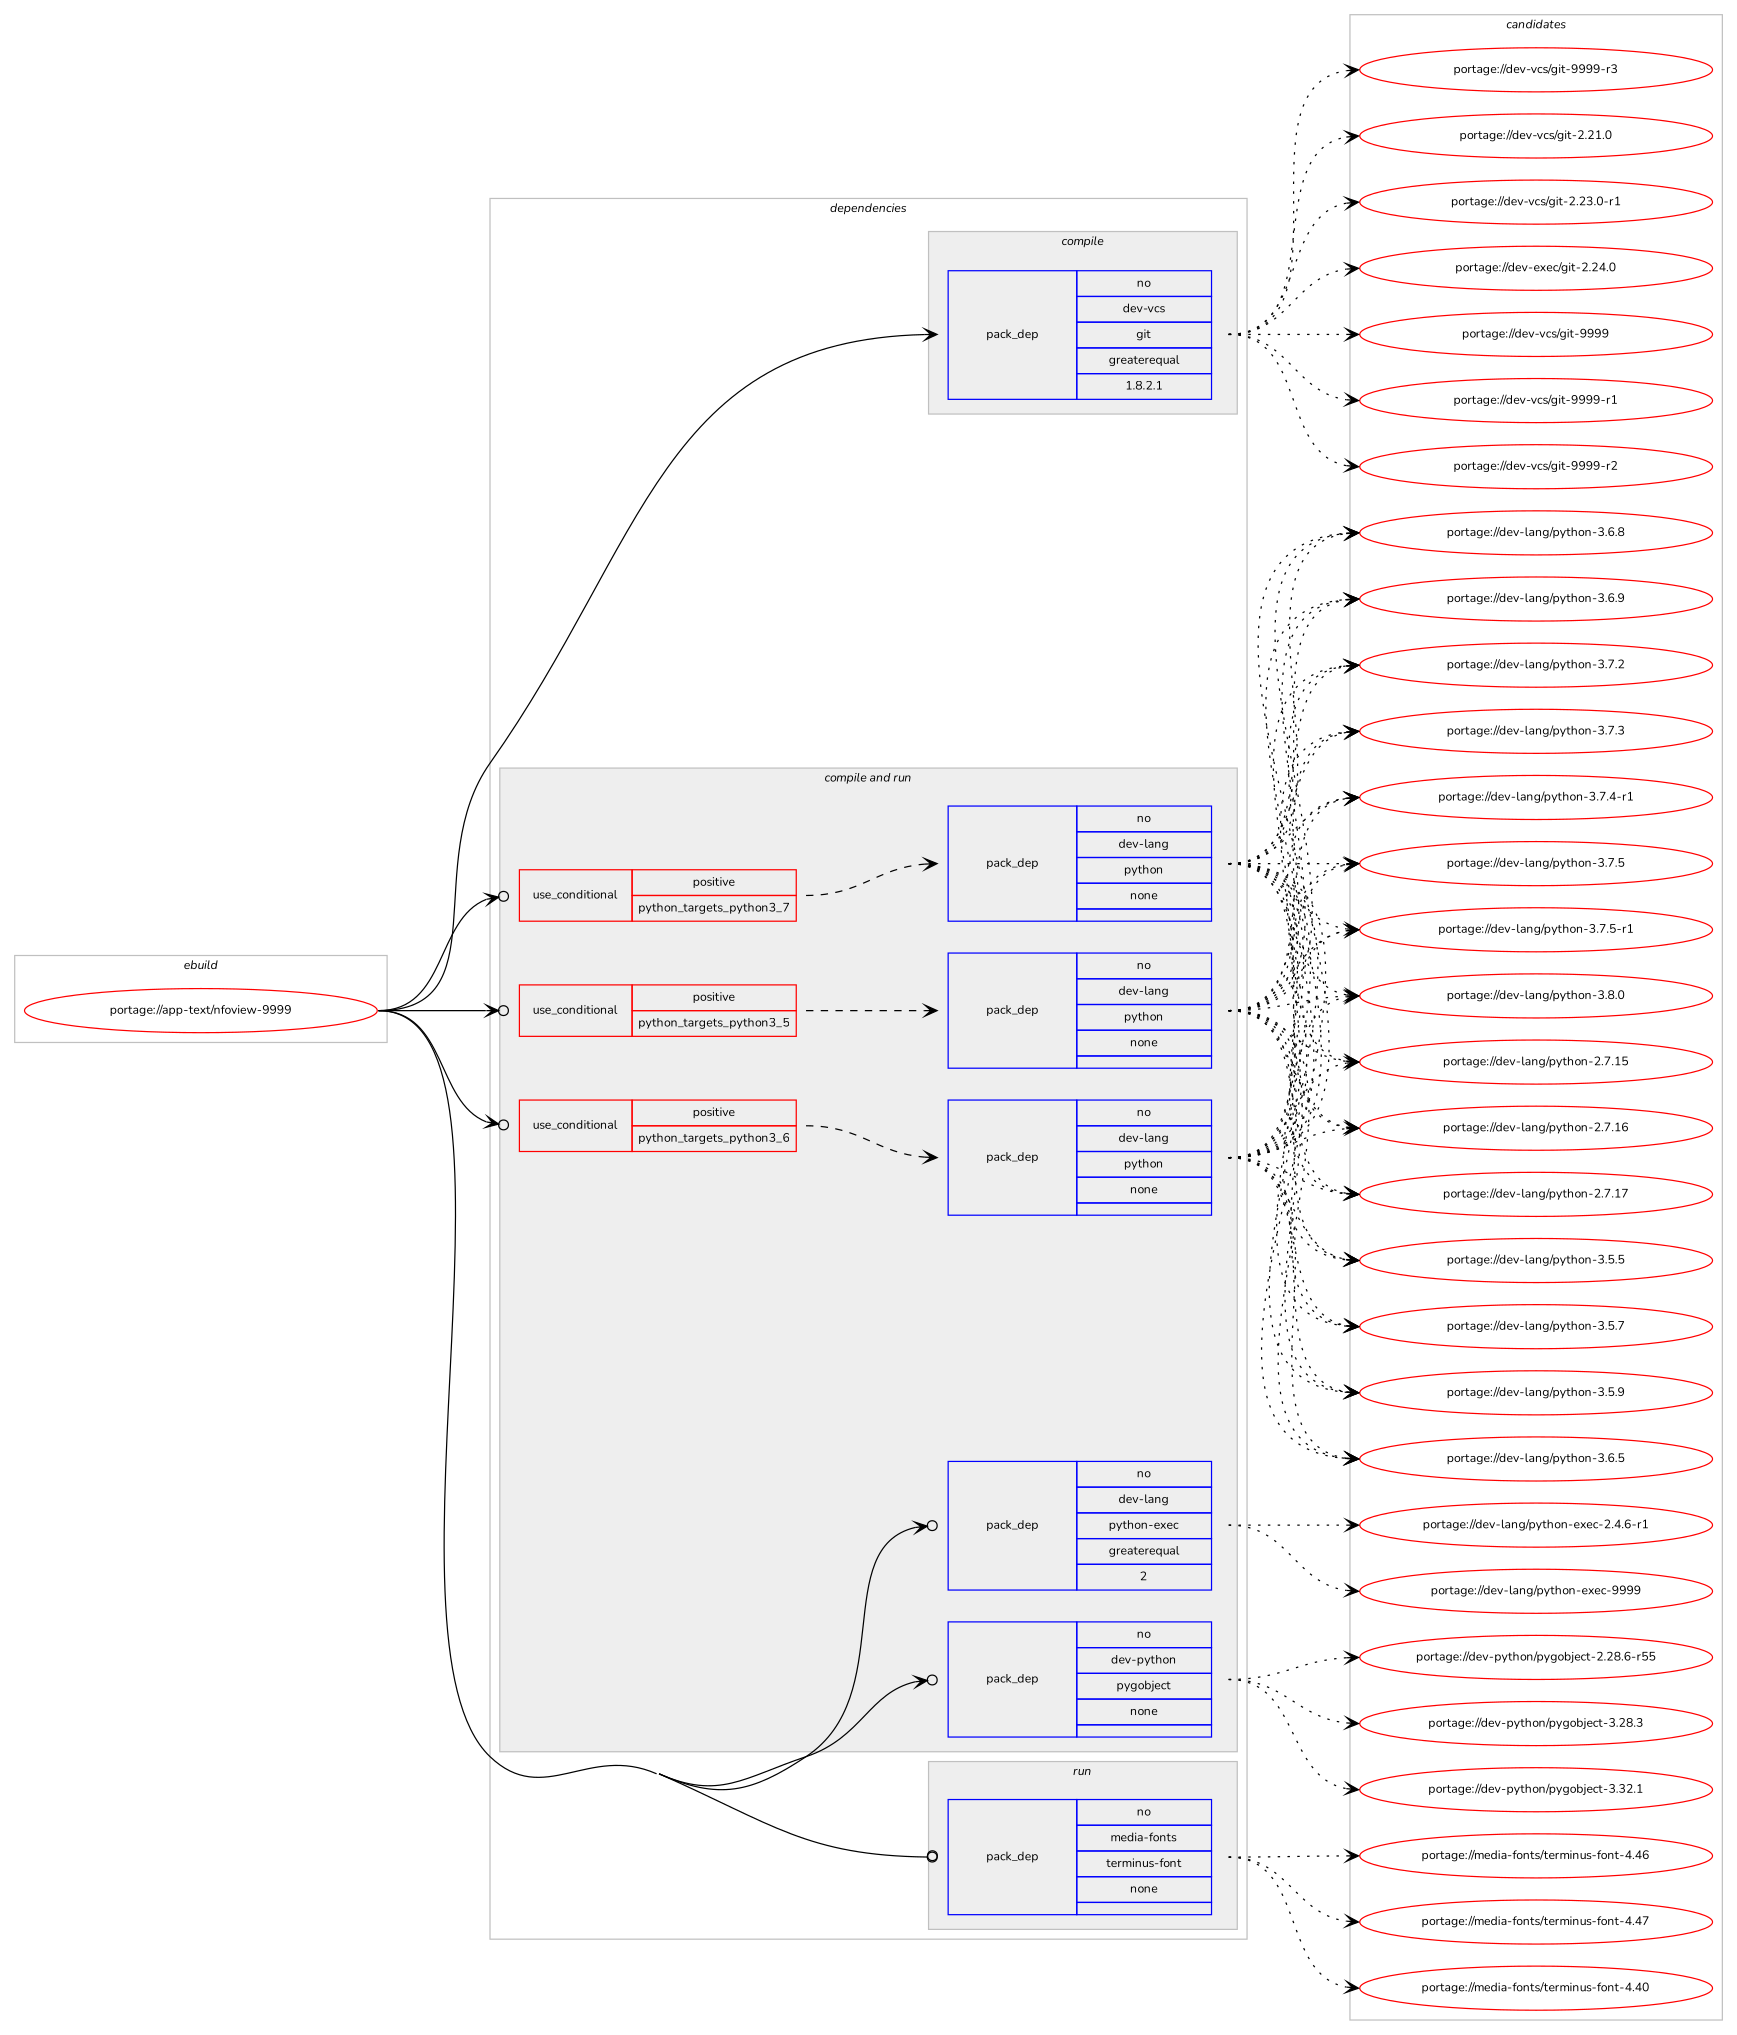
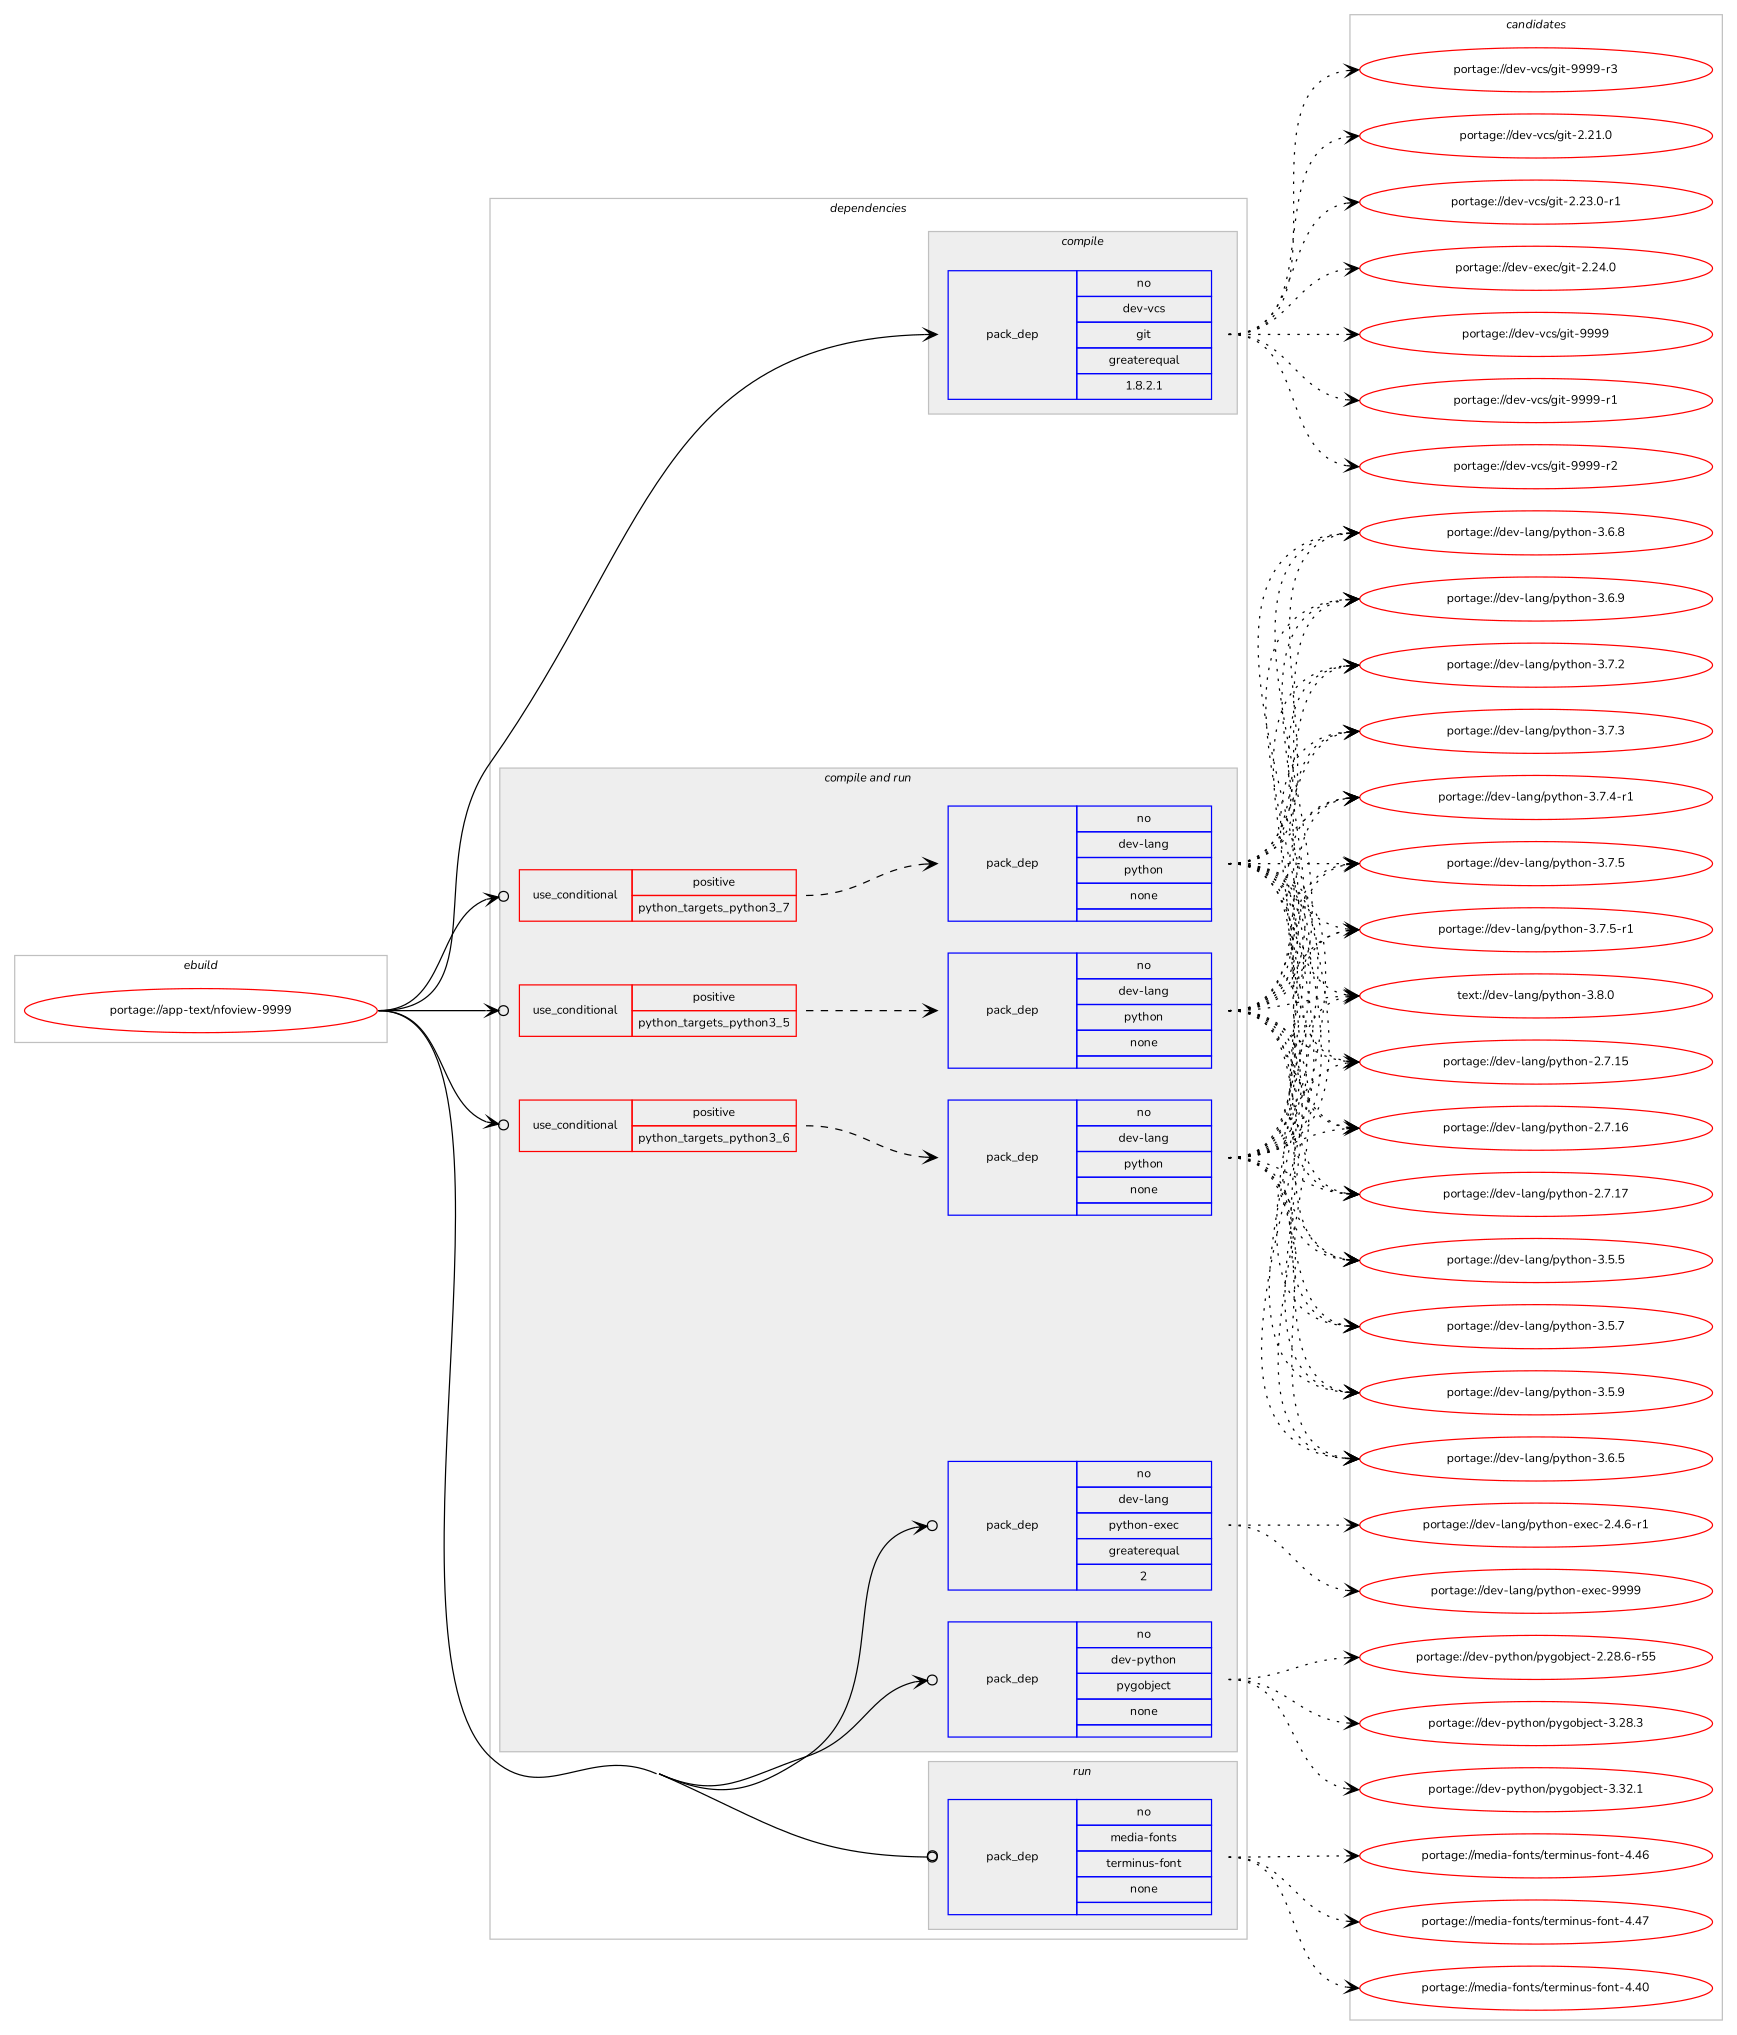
node "portage://dev-lang/python-3.8.0": label "portage://dev-lang/python-3.8.0" -> "text://dev-lang/python-3.8.0"
